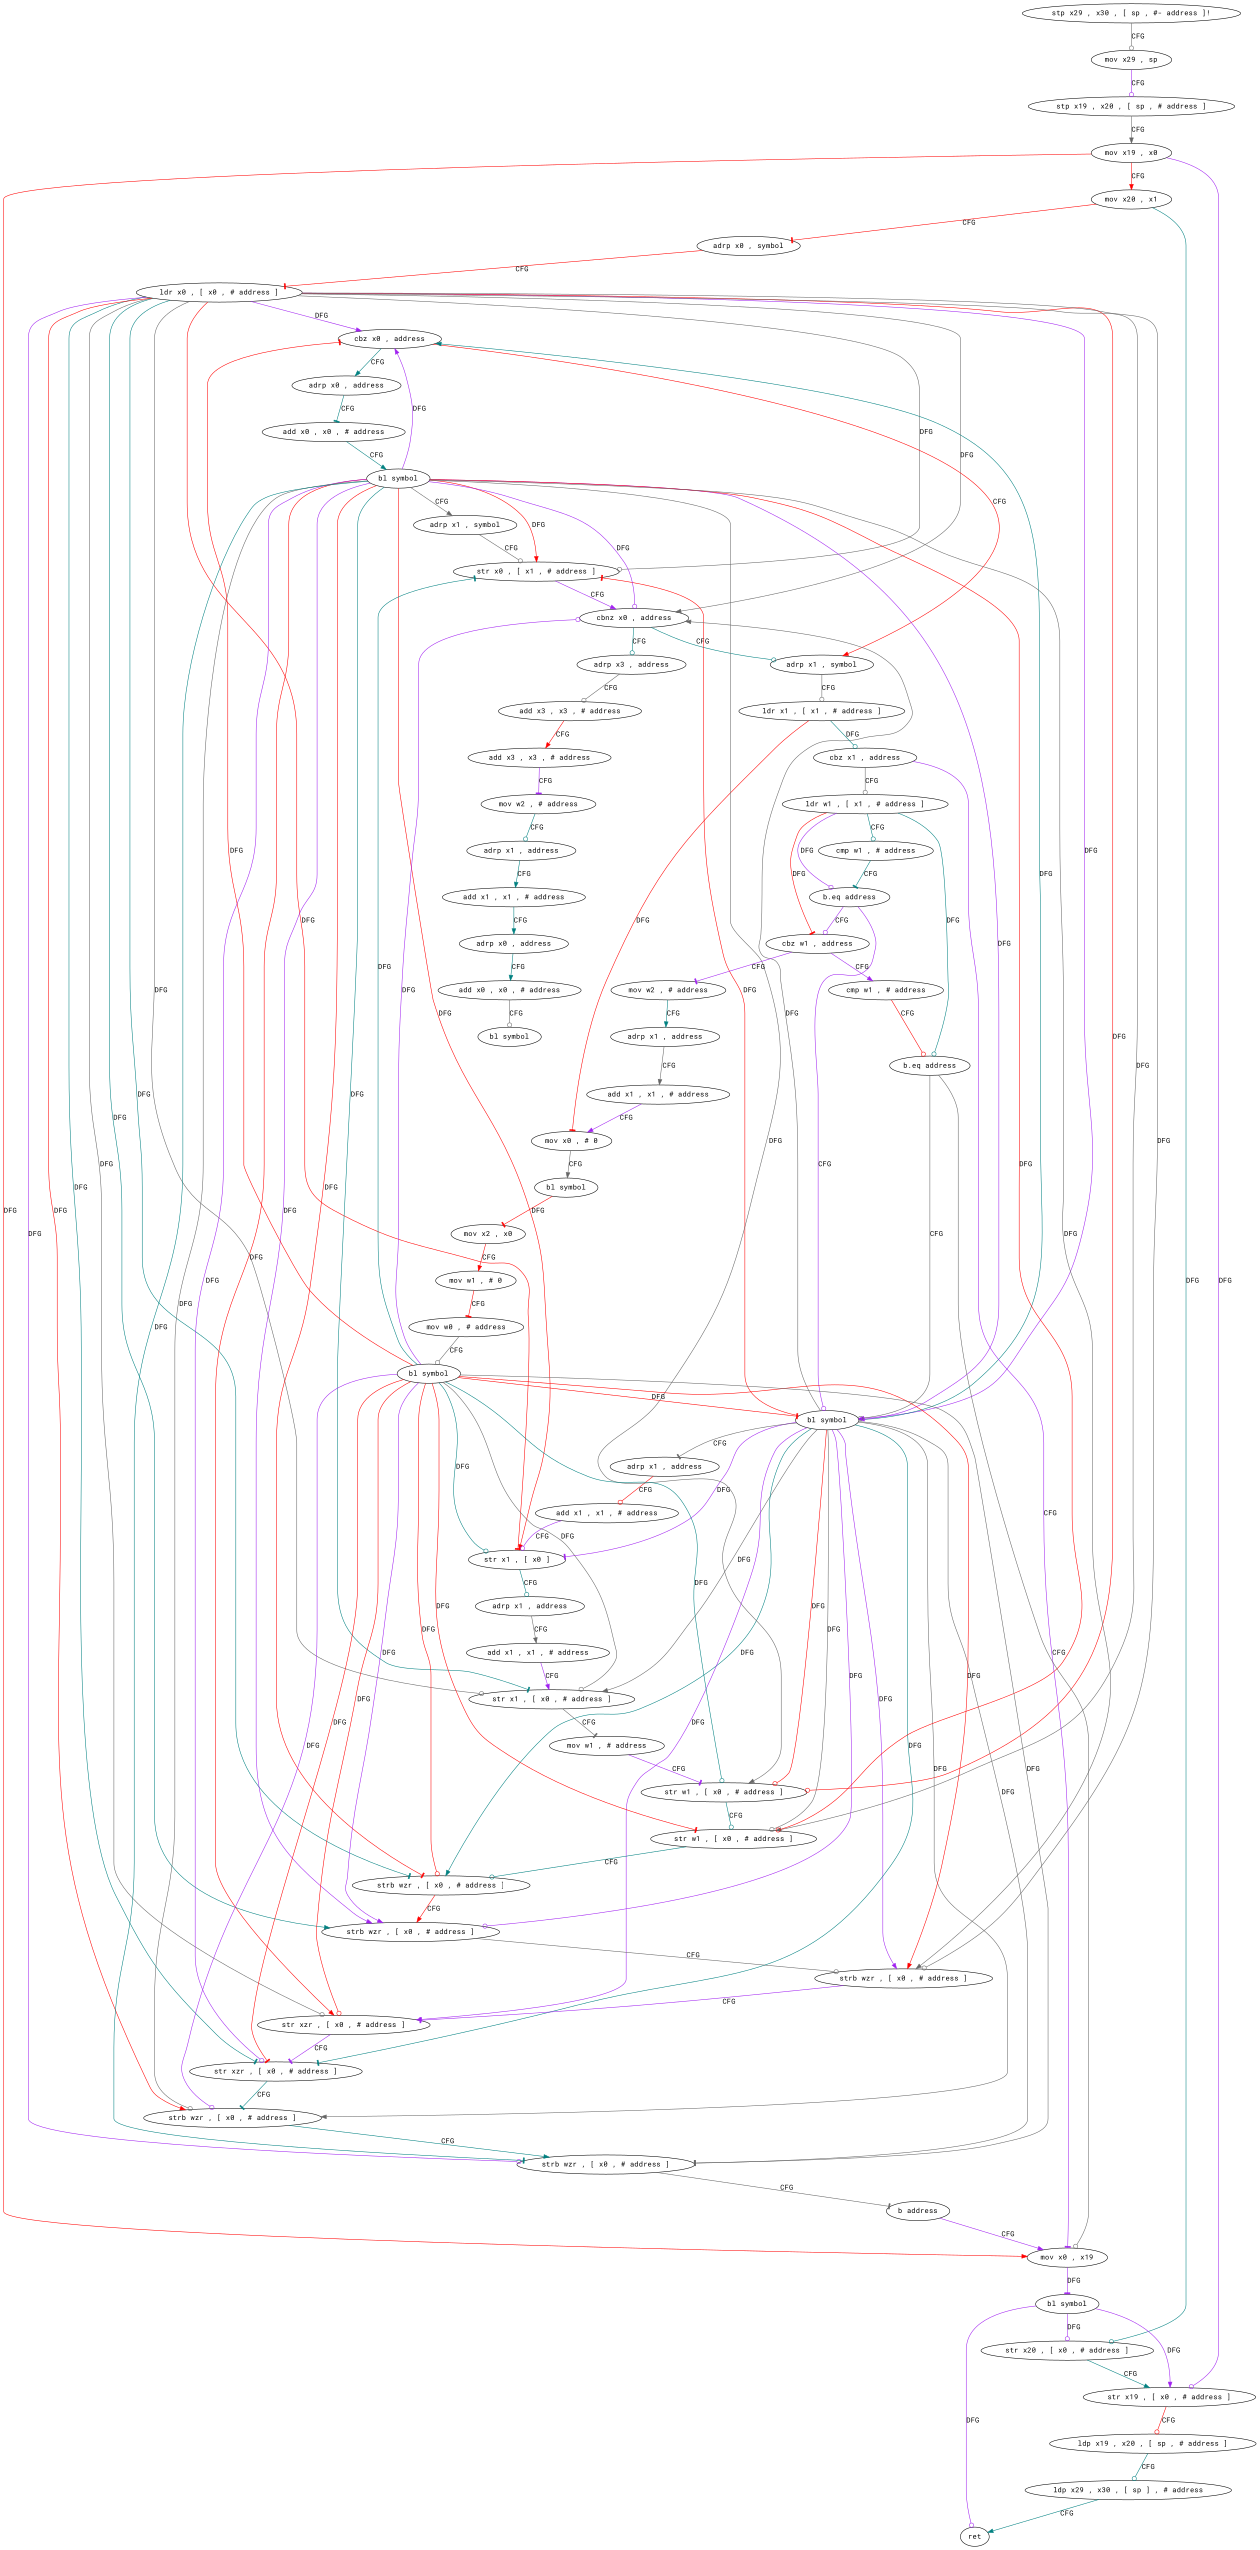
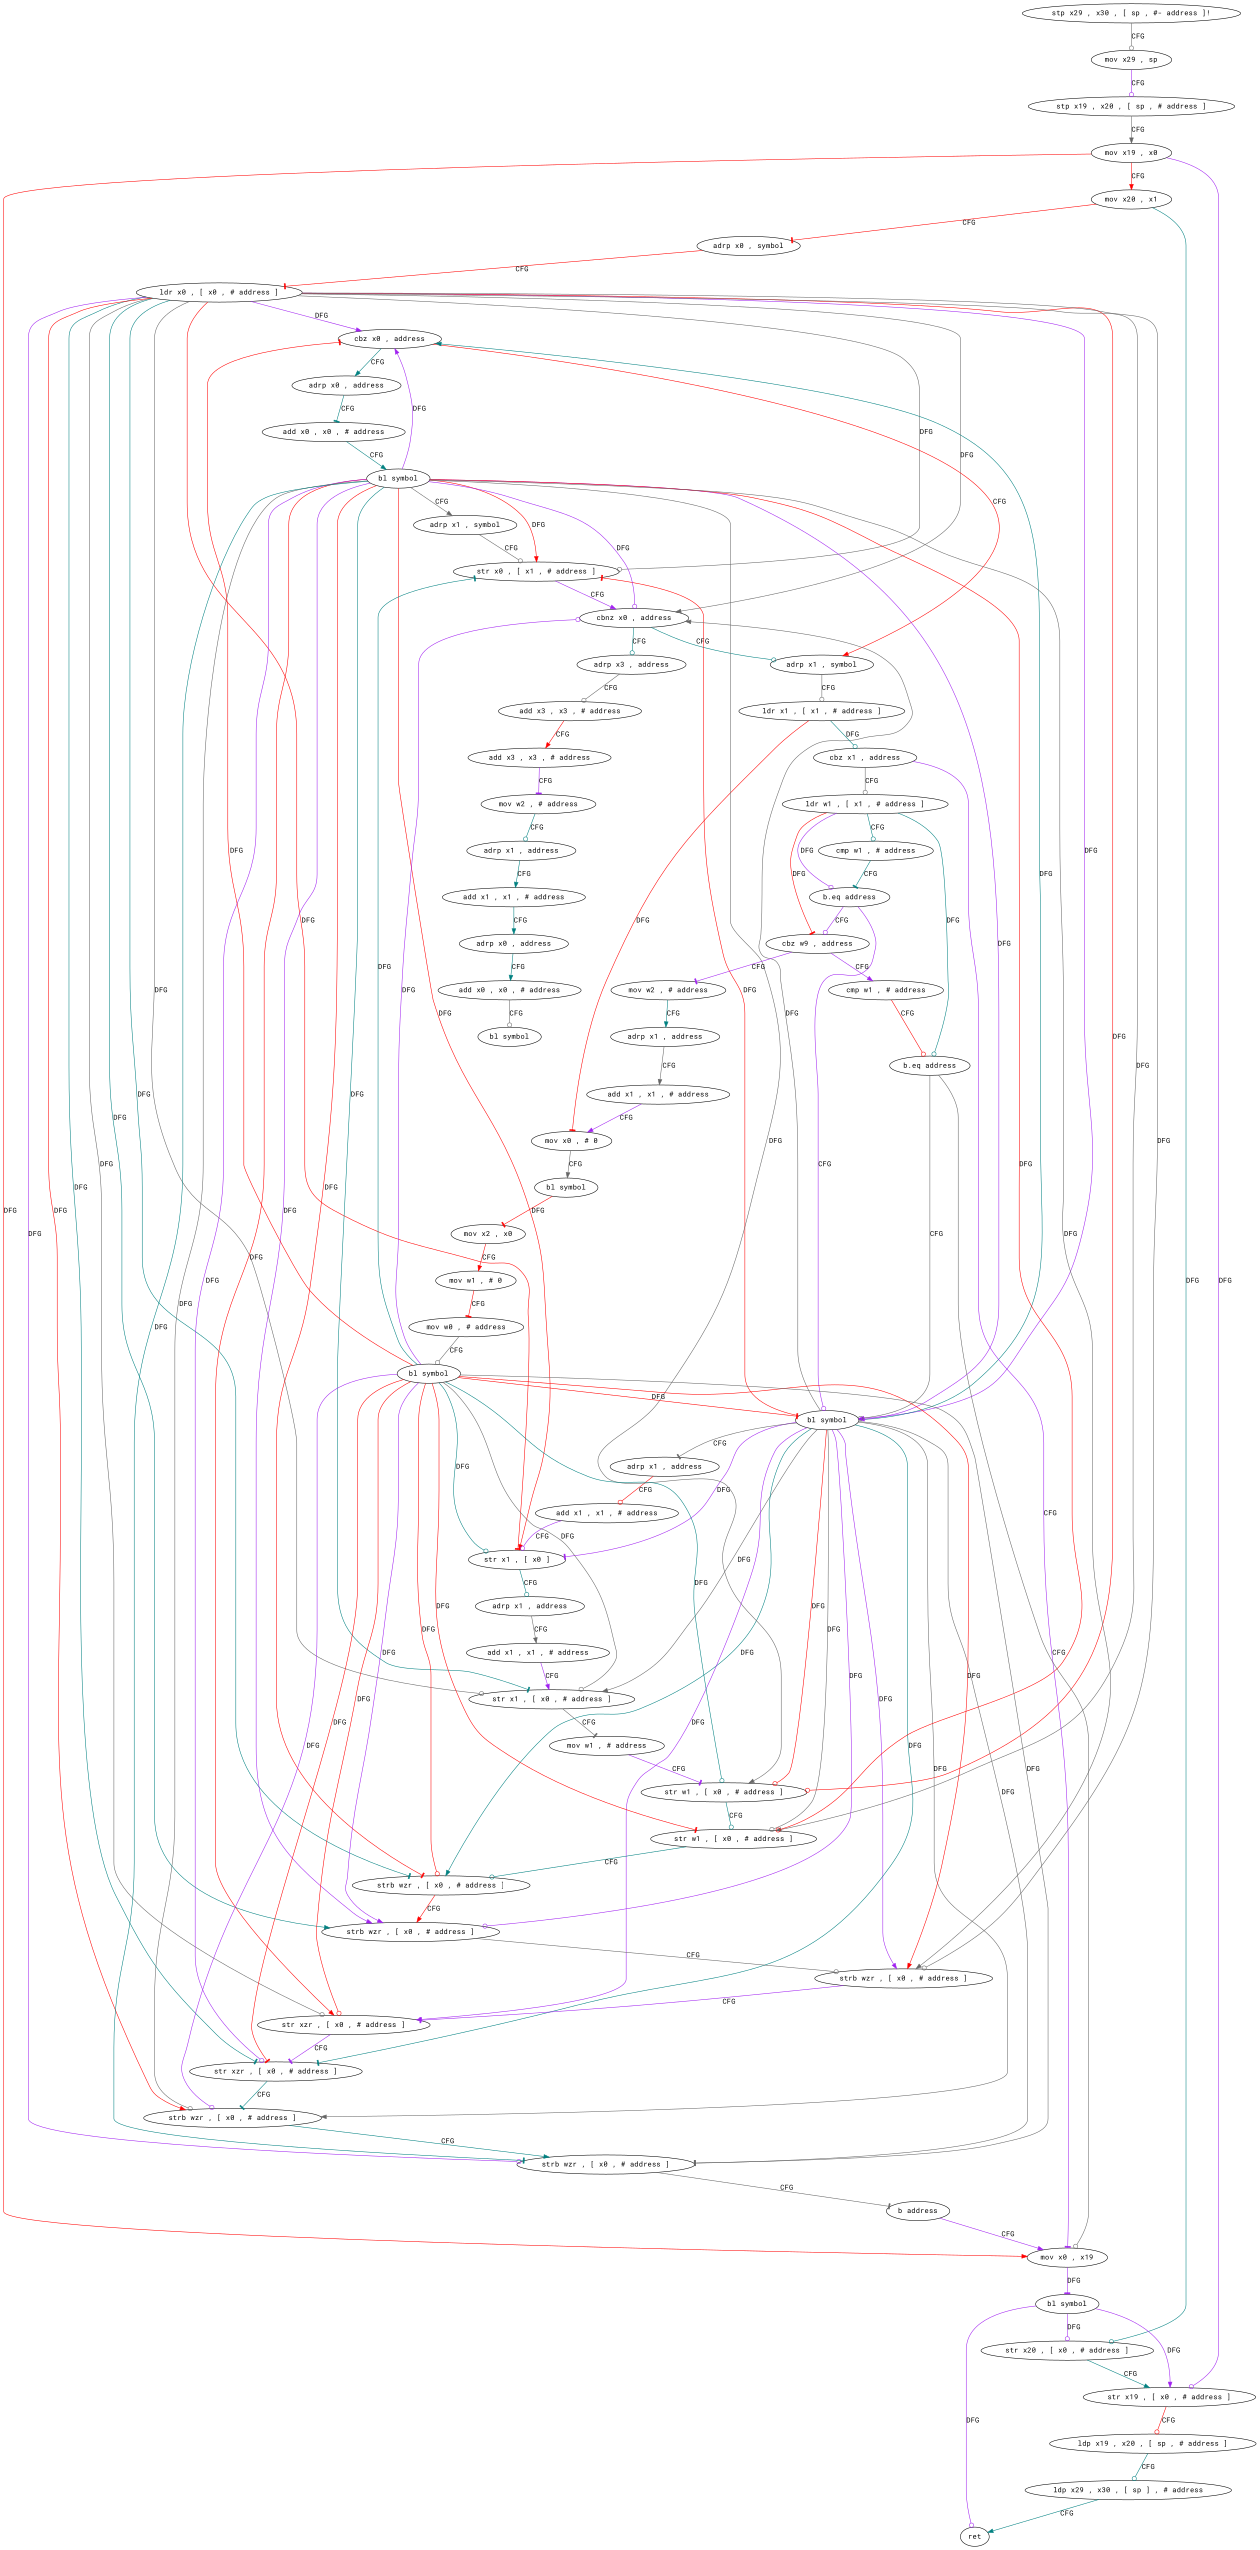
node "cbz w1 , address": label "cbz w1 , address" -> "cbz w9 , address"
